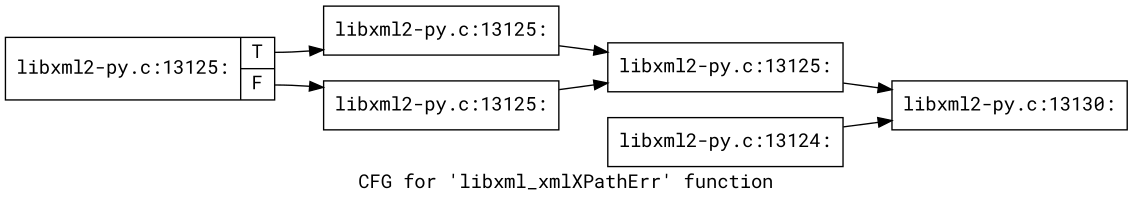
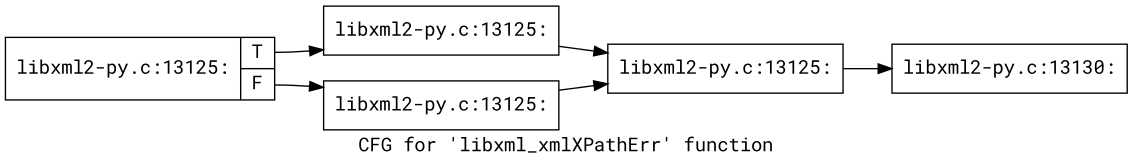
node "libxml2-py.c:13124:": removed
